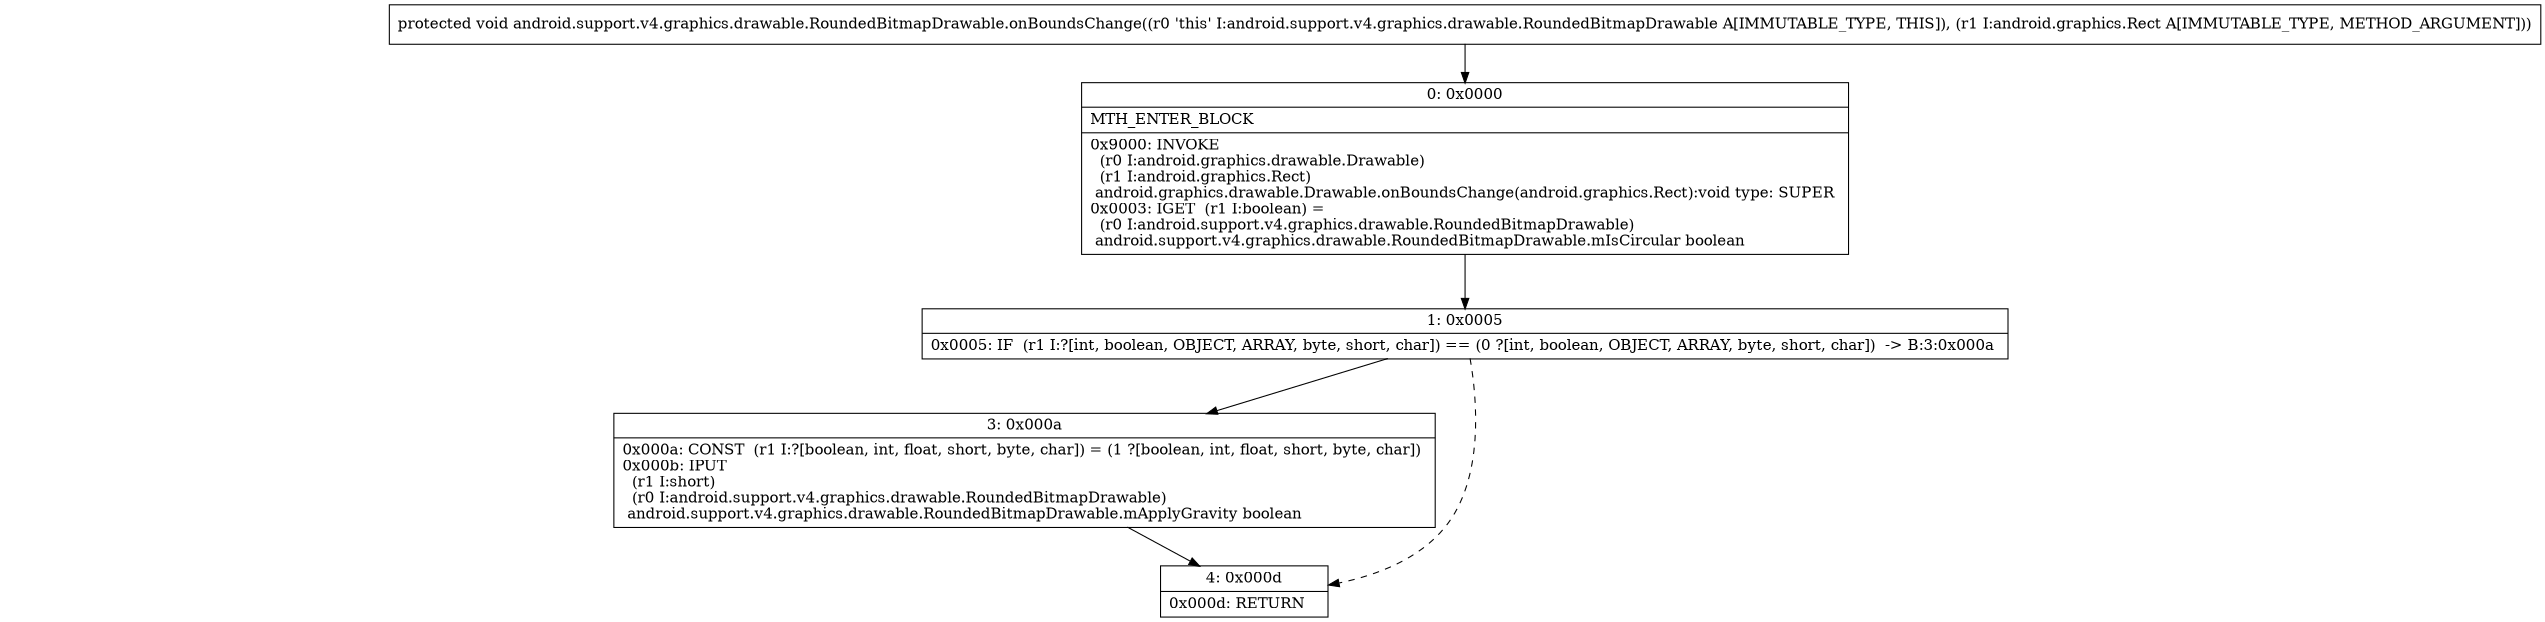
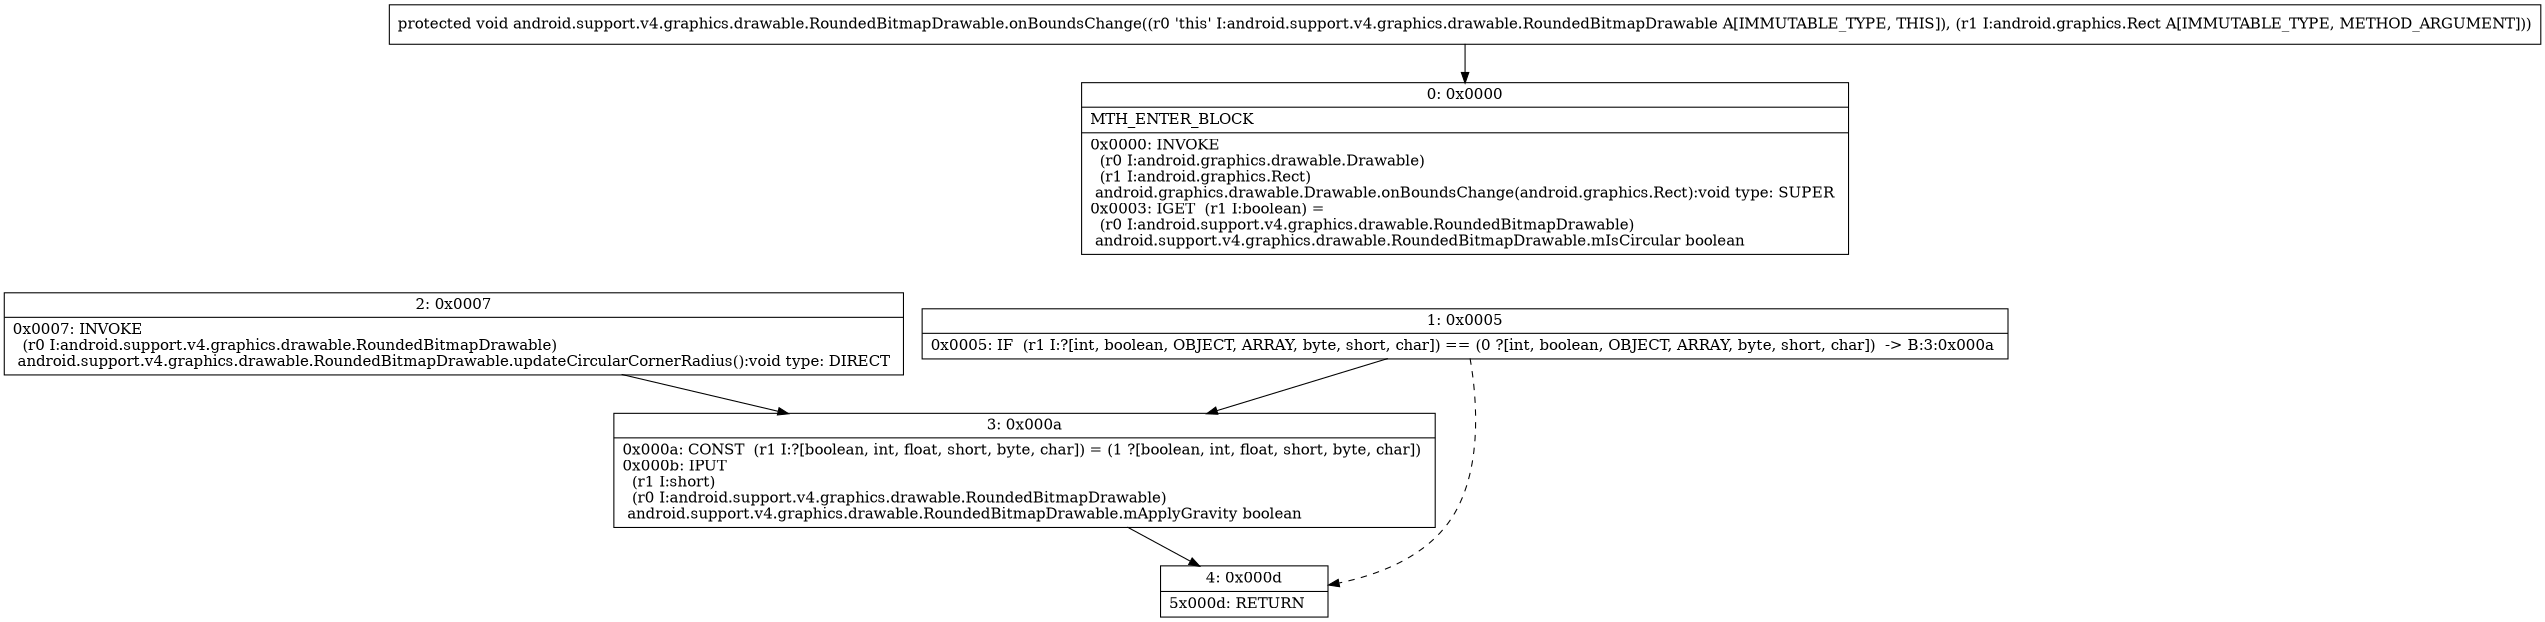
node "0: 0x0000": text "0x9000: INVOKE" -> "0x0000: INVOKE"
edge "0: 0x0000" -> "1: 0x0005": removed
node "2: 0x0007": added
node "4: 0x000d": text "0x000d: RETURN" -> "5x000d: RETURN"
